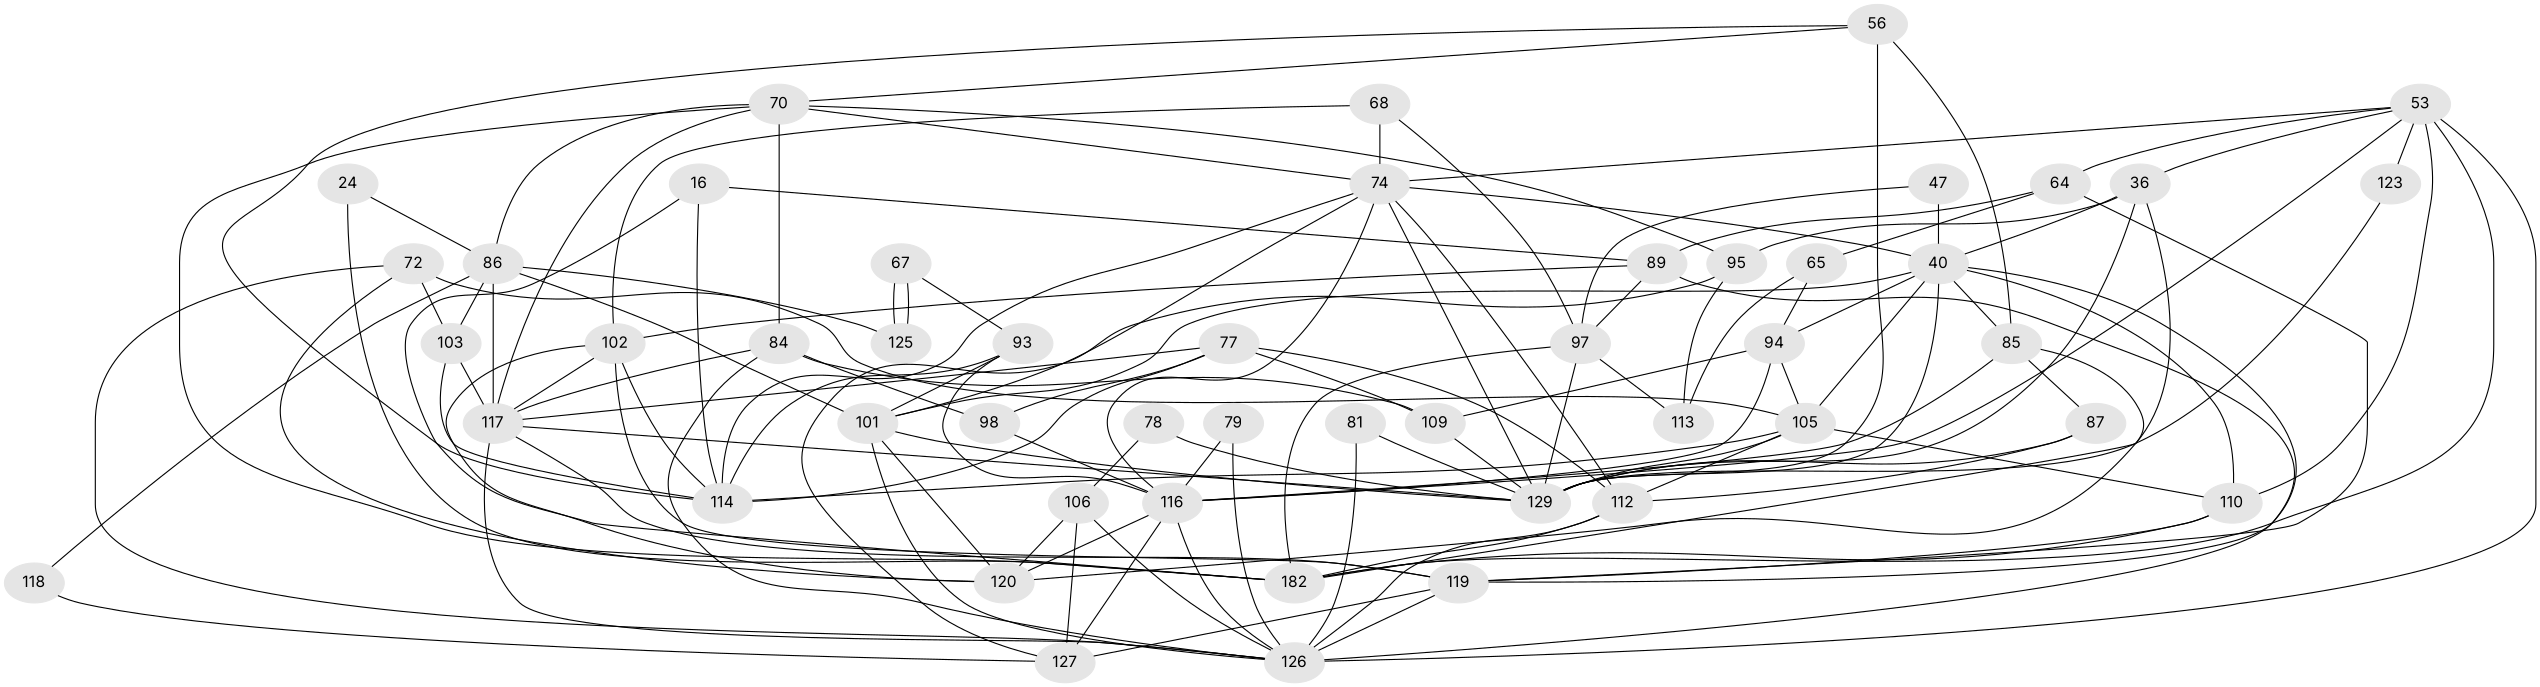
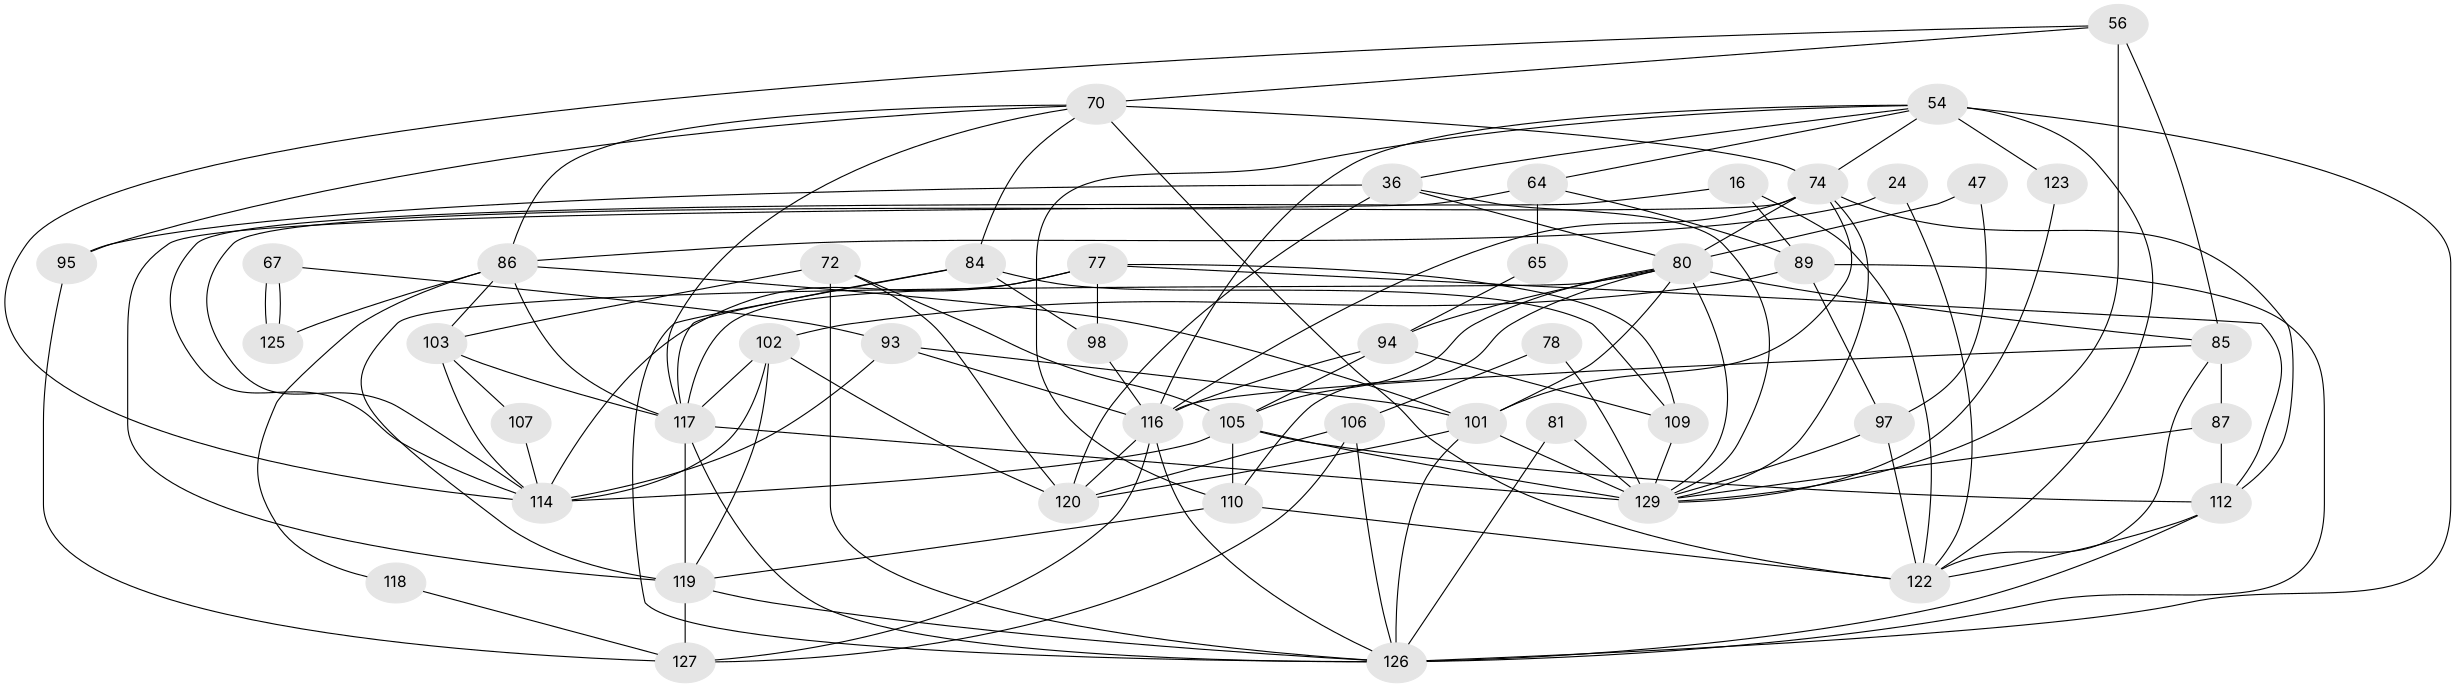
node "68": removed
node "53": label "53" -> "54"
node "40": label "40" -> "80"
node "107": added
node "79": removed
node "113": removed
node "182": label "182" -> "122"
